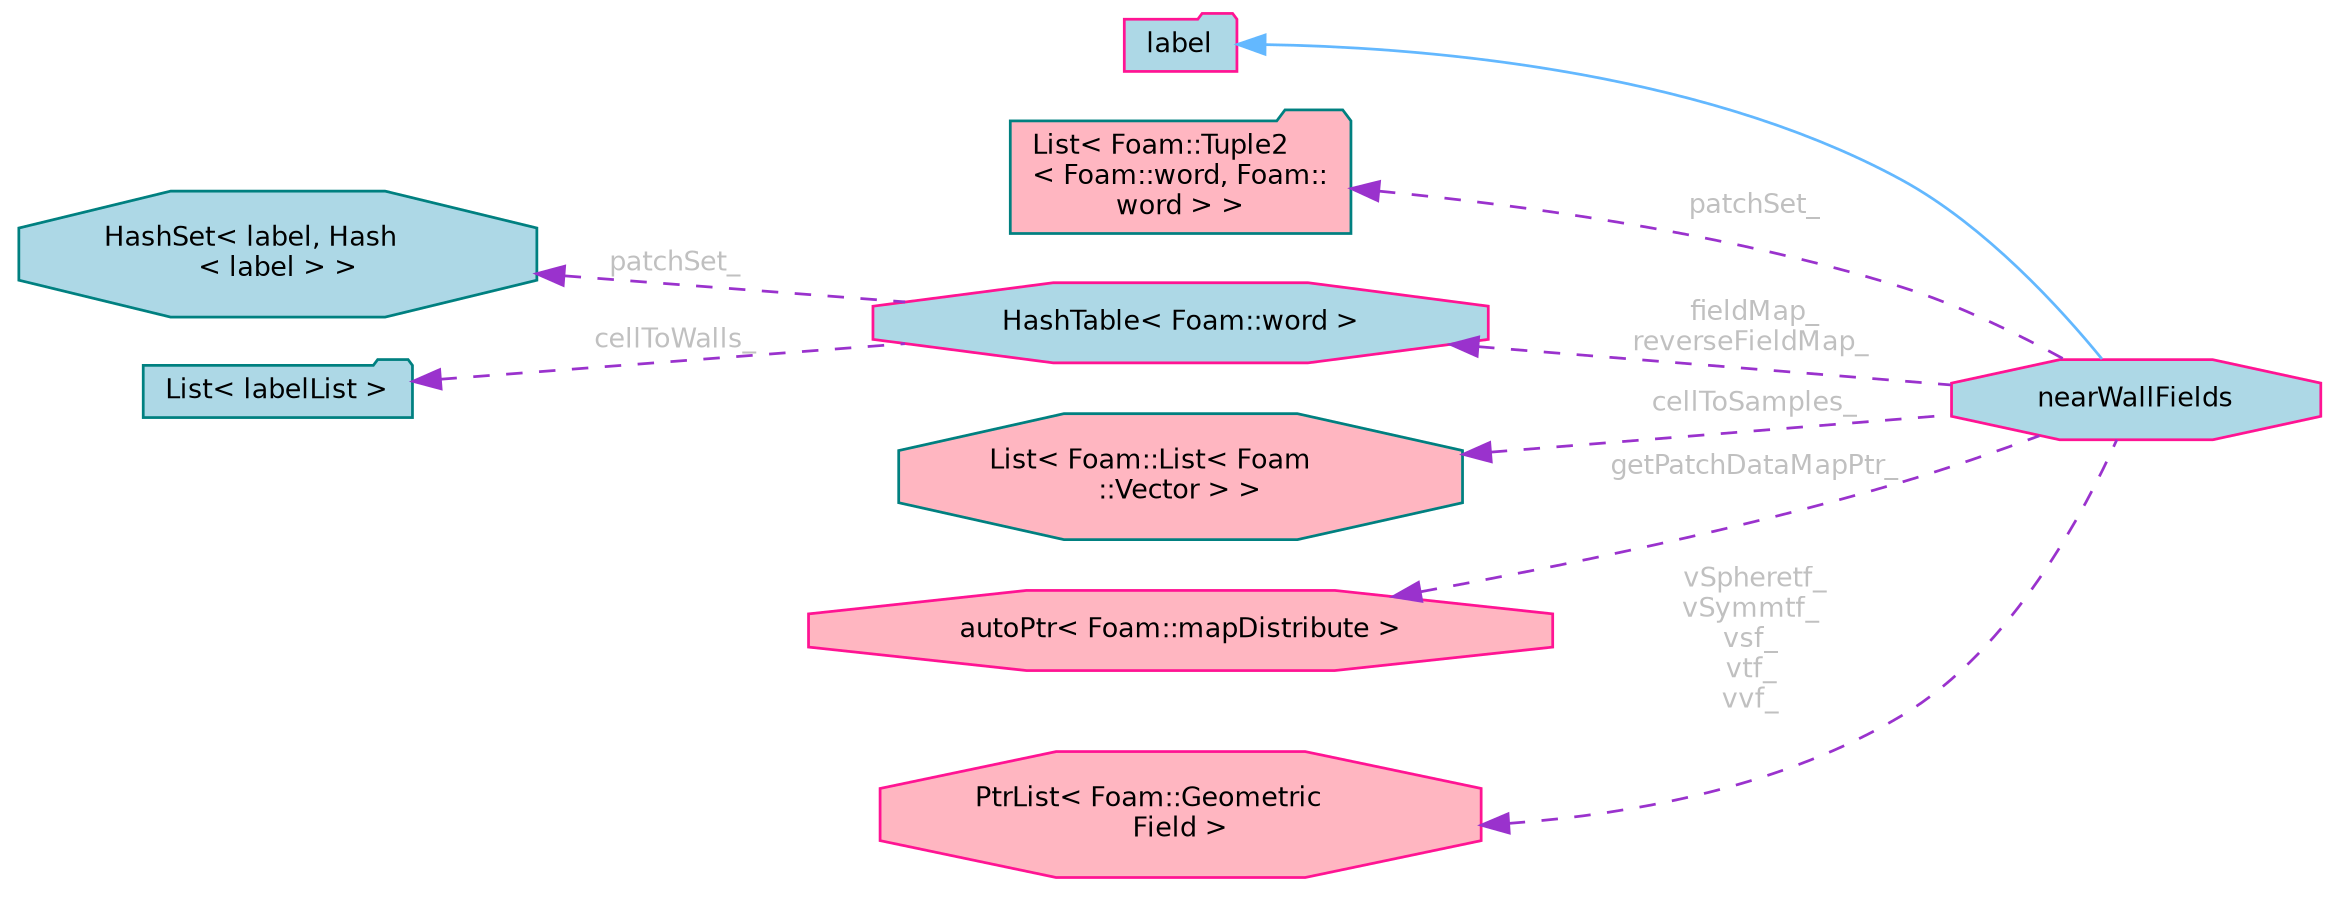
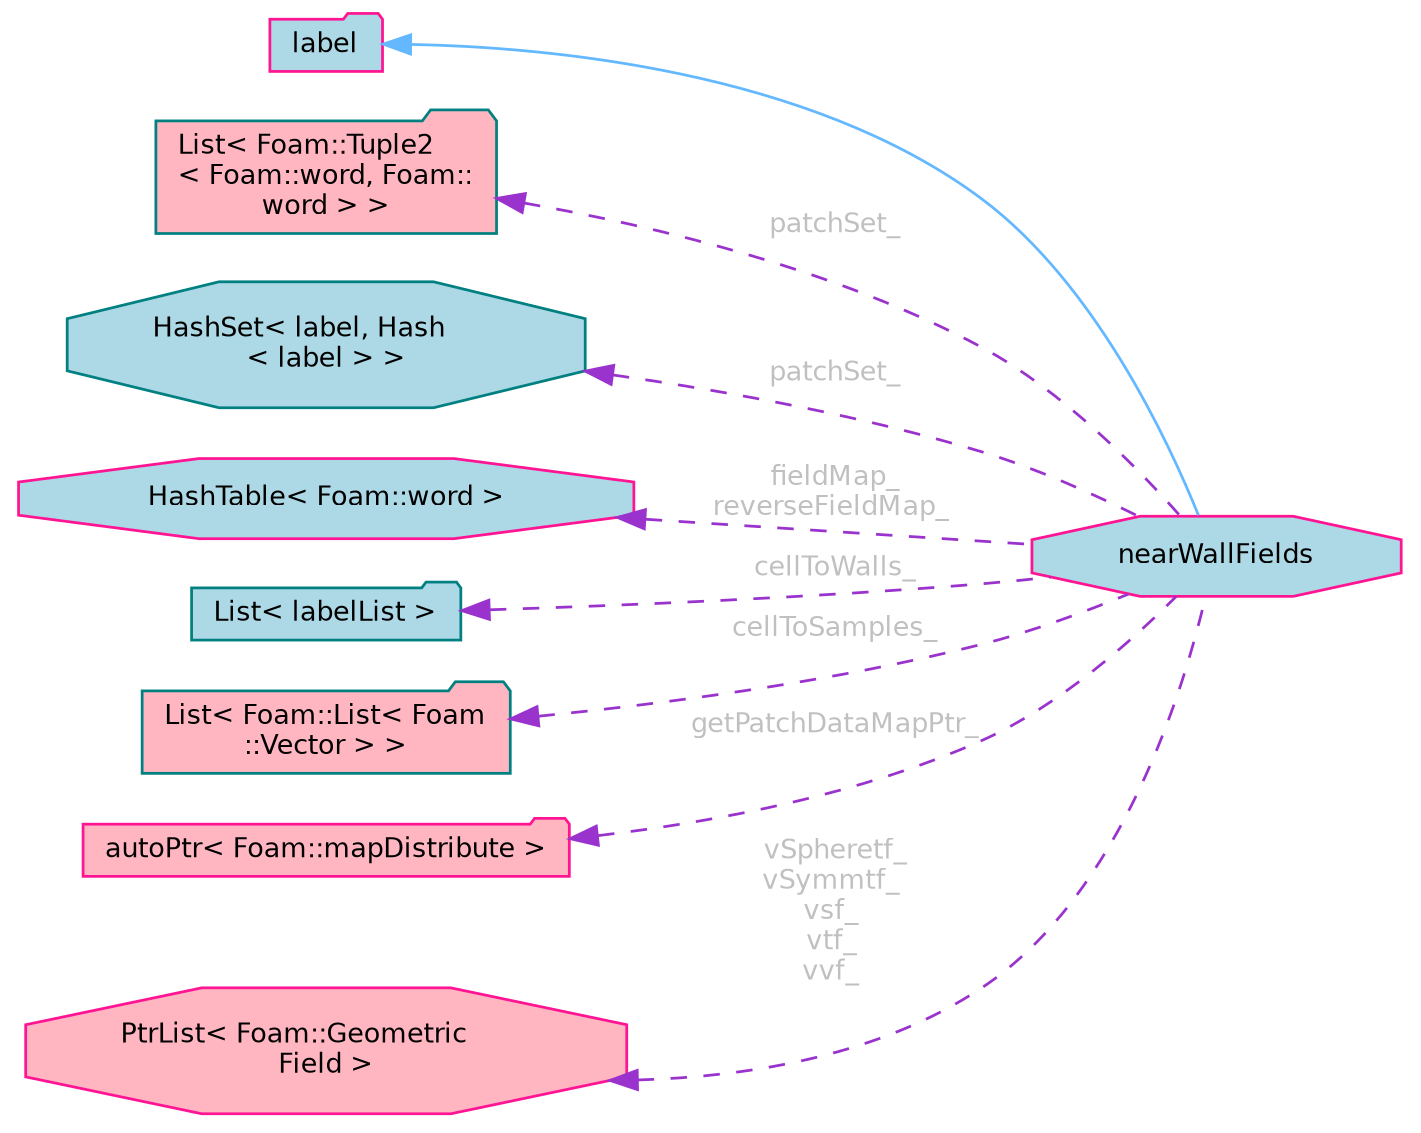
edge "HashTable< Foam::word >" -> "HashSet< label, Hash < label > >": now "nearWallFields" -> "HashSet< label, Hash < label > >"
edge "HashTable< Foam::word >" -> "List< labelList >": now "nearWallFields" -> "List< labelList >"
node "List< Foam::List< Foam ::Vector > >": shape octagon -> folder
node "autoPtr< Foam::mapDistribute >": shape octagon -> folder
